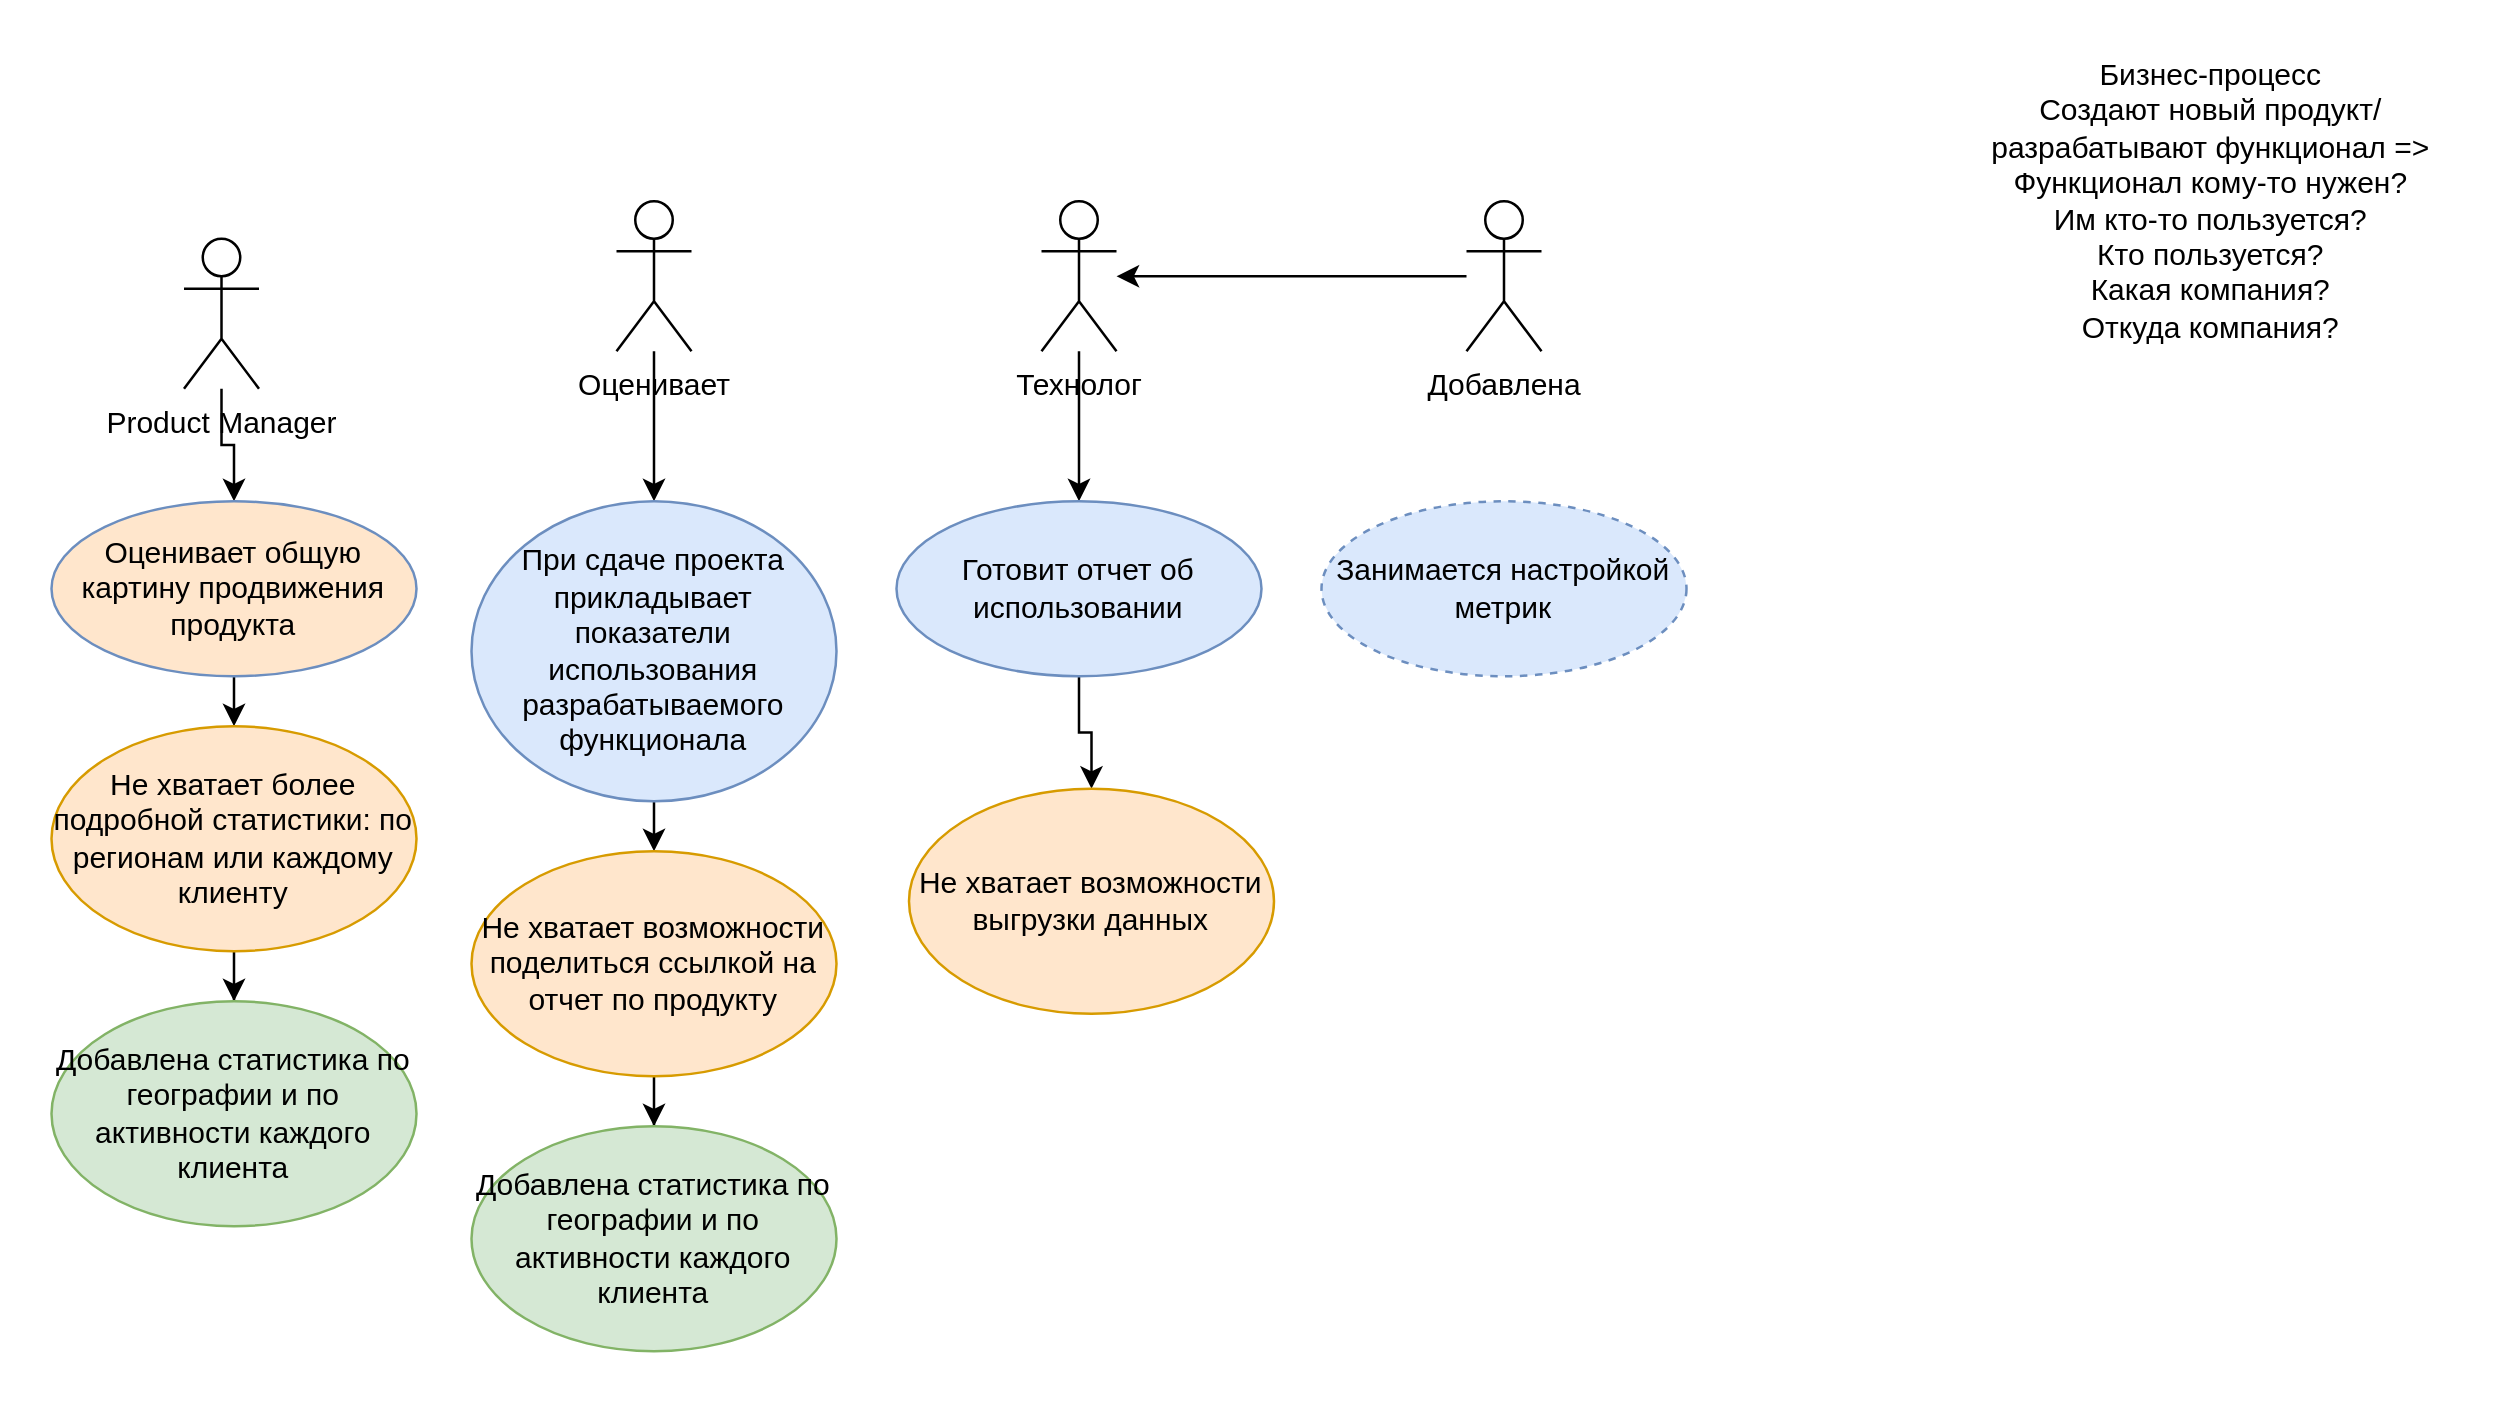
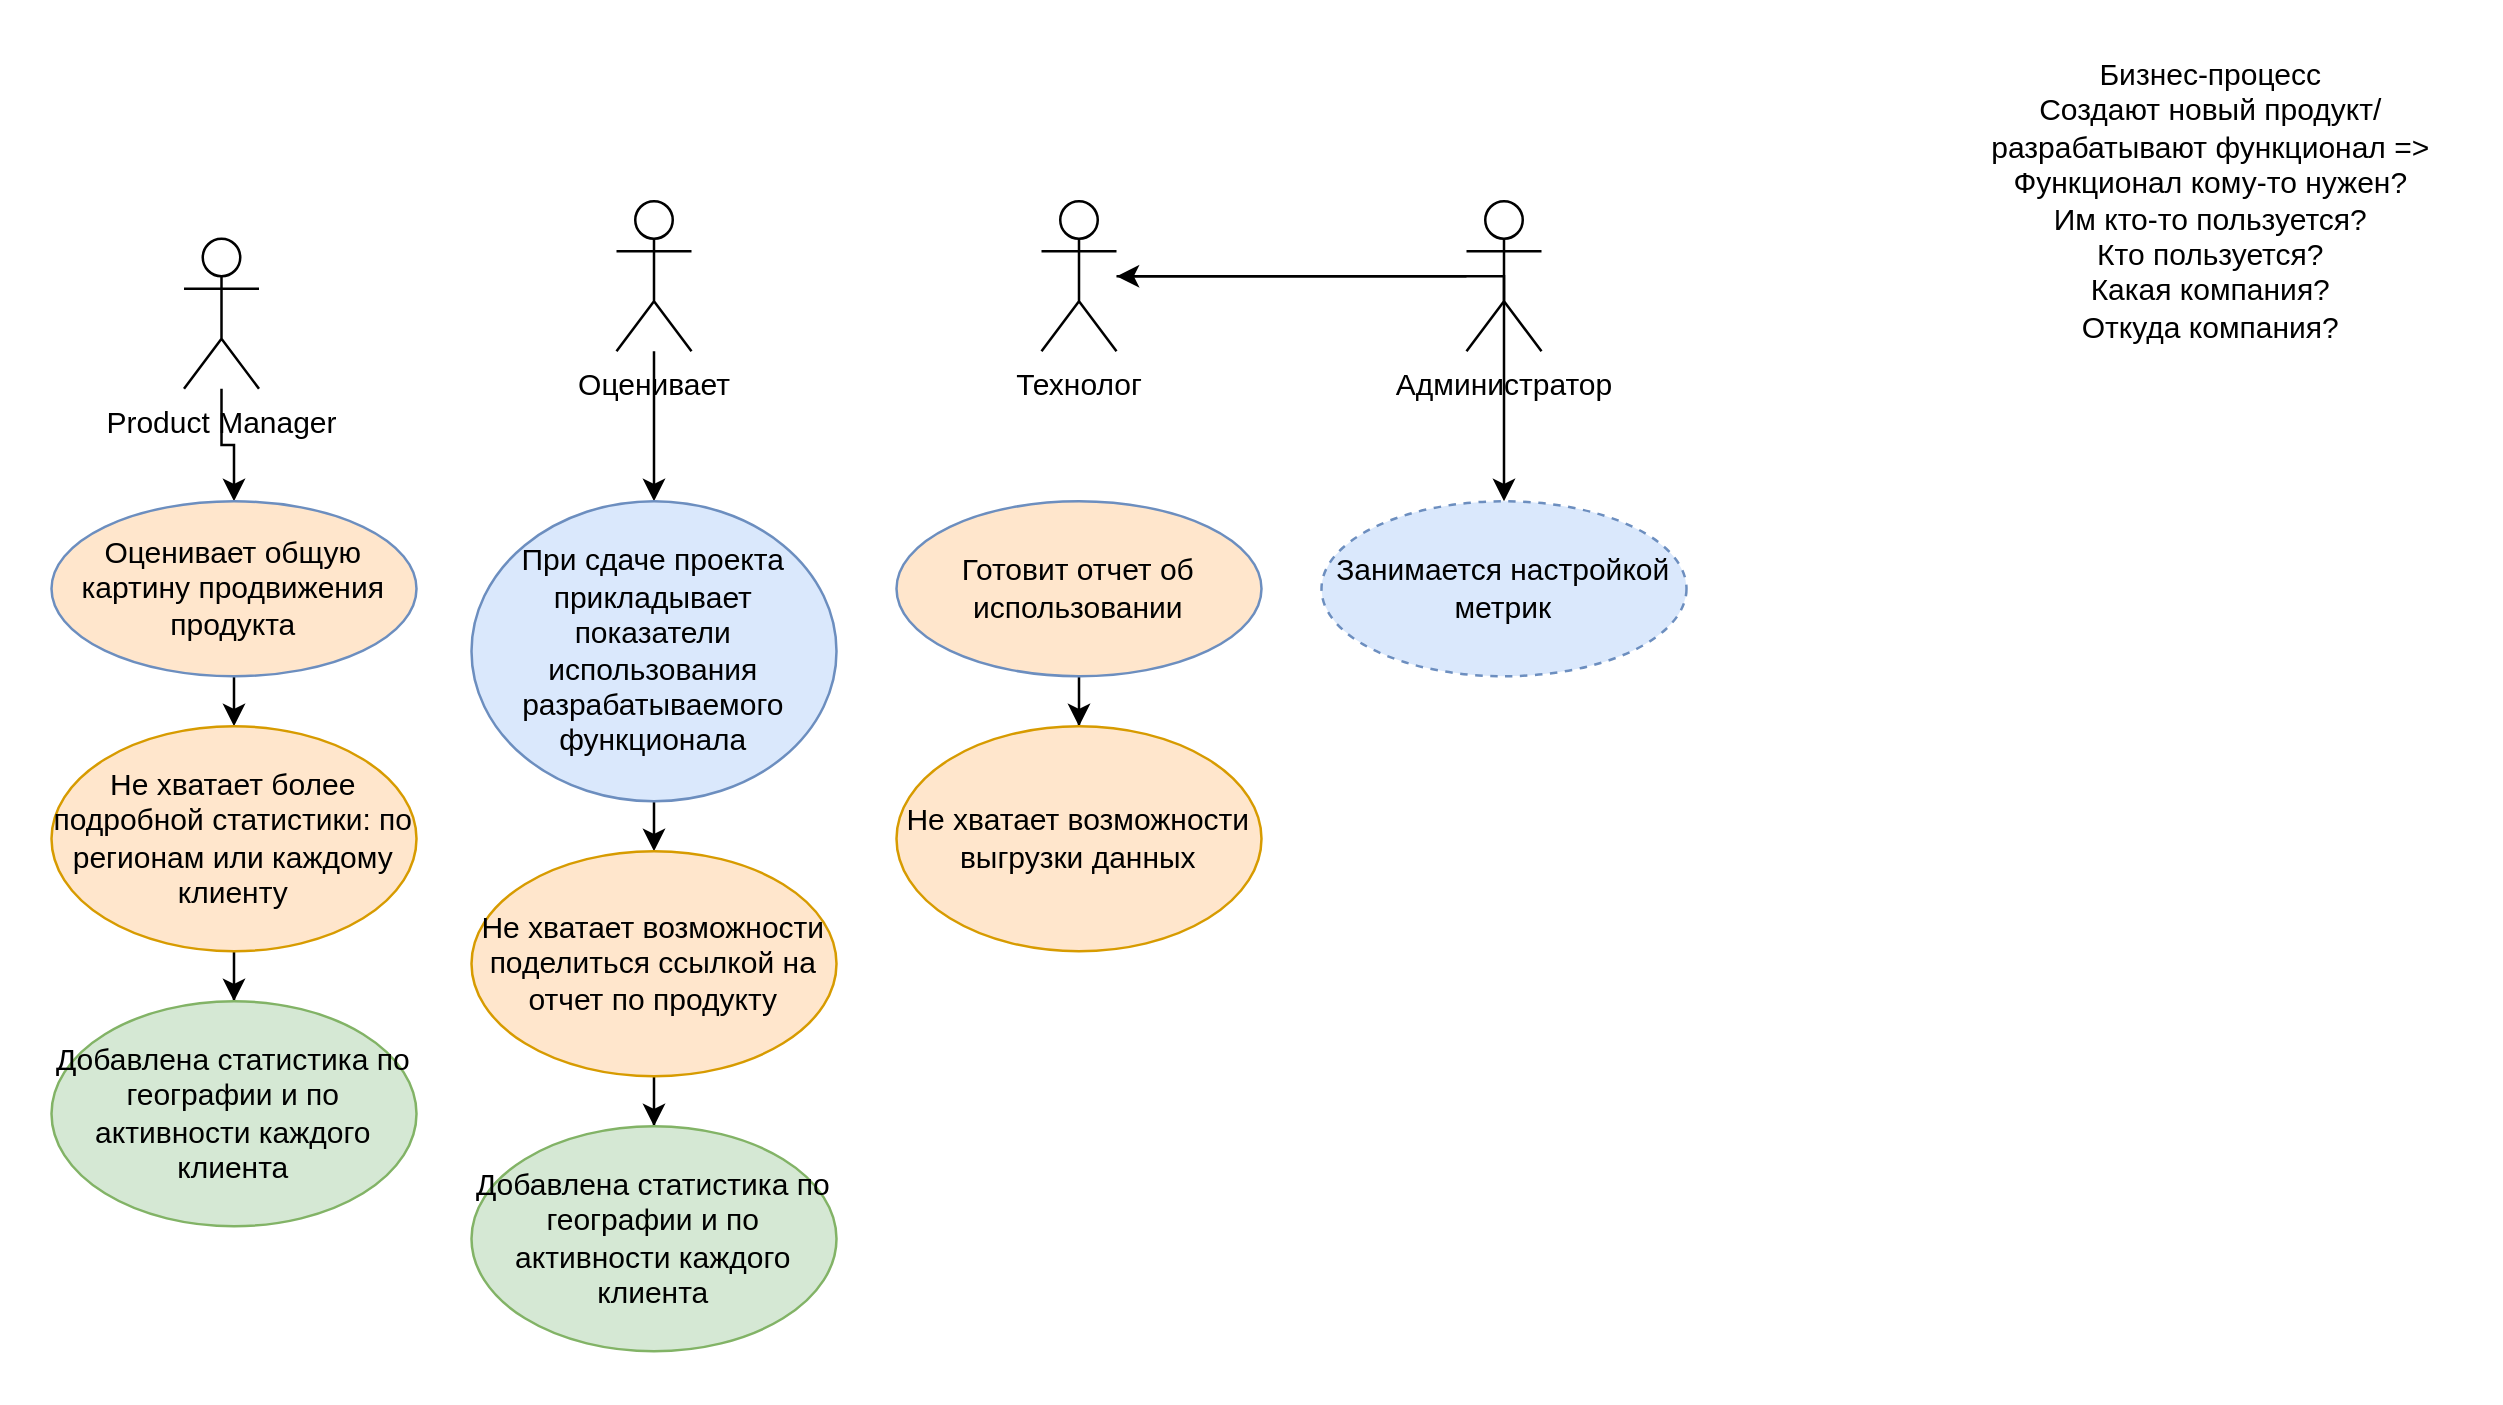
node "Добавлена": label "Добавлена" -> "Администратор"
edge "Технолог" -> "Готовит отчет об использовании": now "Технолог" -> "Занимается настройкой метрик"
node "Готовит отчет об использовании": fillcolor #dae8fc -> #ffe6cc
node "Не хватает возможности выгрузки данных": moved (1091, 901) -> (1079, 839)
